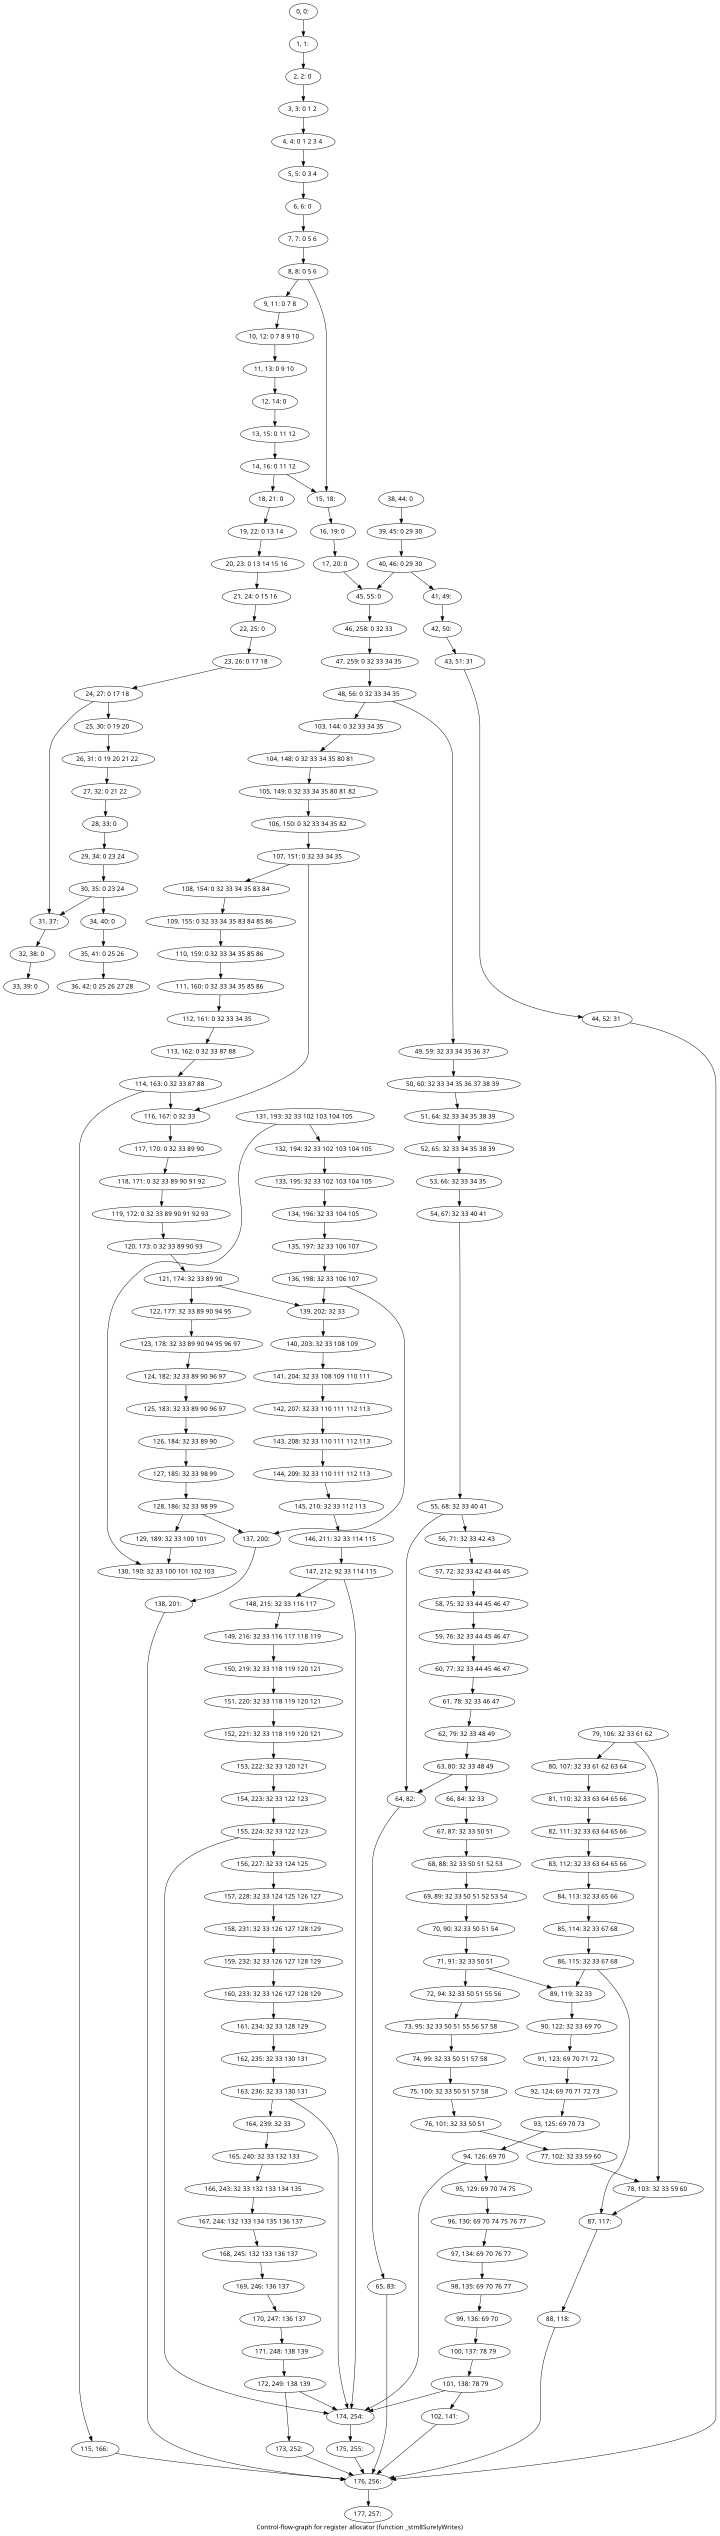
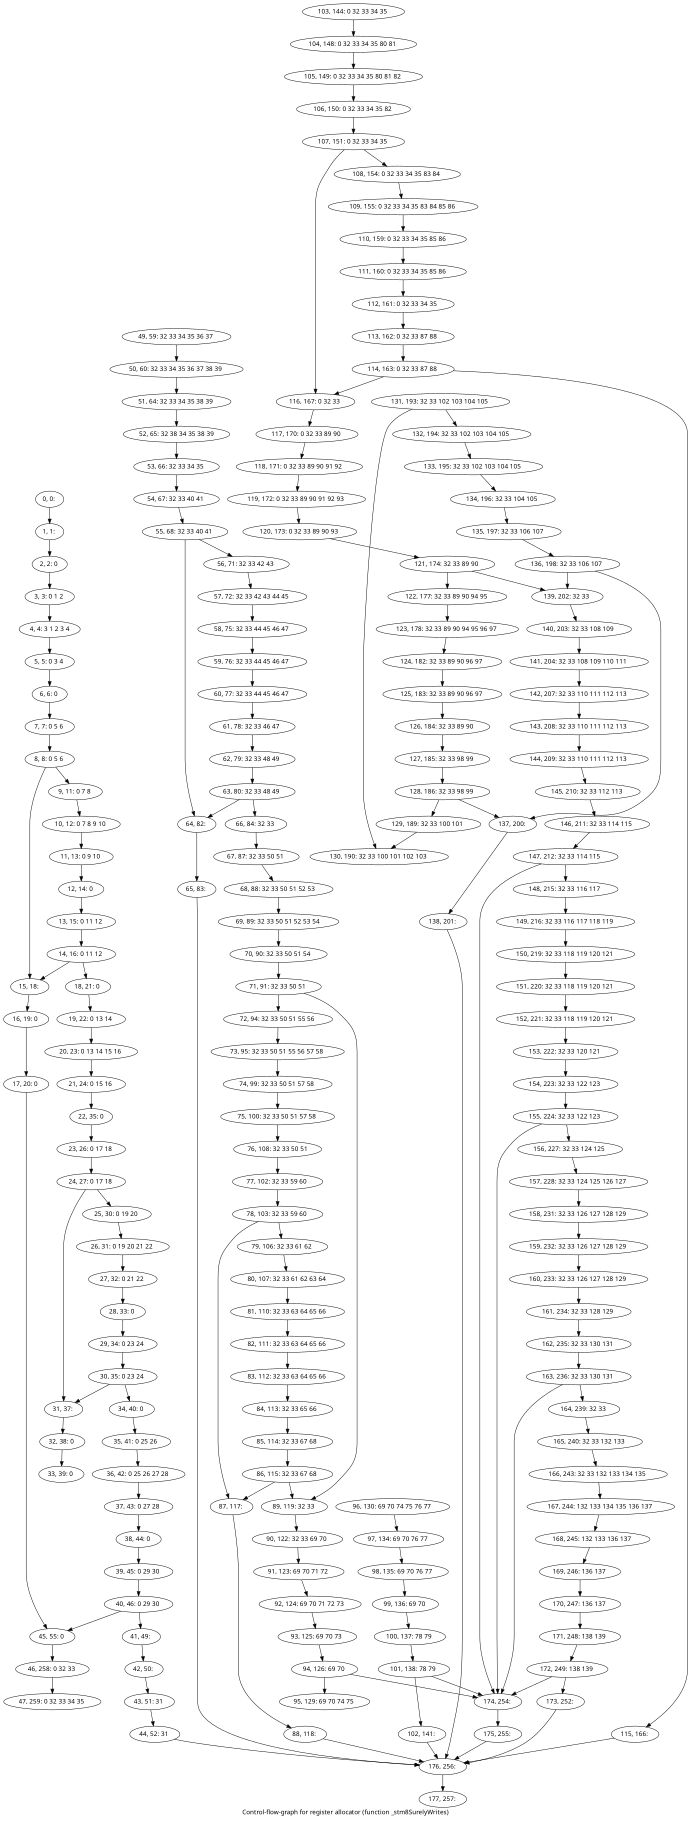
node "4, 4: 0 1 2 3 4": label "4, 4: 0 1 2 3 4" -> "4, 4: 3 1 2 3 4"
node "22, 25: 0": label "22, 25: 0" -> "22, 35: 0"
node "48, 56: 0 32 33 34 35": removed
node "52, 65: 32 33 34 35 38 39": label "52, 65: 32 33 34 35 38 39" -> "52, 65: 32 38 34 35 38 39"
node "37, 43: 0 27 28": added
node "147, 212: 92 33 114 115": label "147, 212: 92 33 114 115" -> "147, 212: 32 33 114 115"
edge "79, 106: 32 33 61 62" -> "78, 103: 32 33 59 60": reversed
node "76, 101: 32 33 50 51": label "76, 101: 32 33 50 51" -> "76, 108: 32 33 50 51"
edge "95, 129: 69 70 74 75" -> "96, 130: 69 70 74 75 76 77": removed
